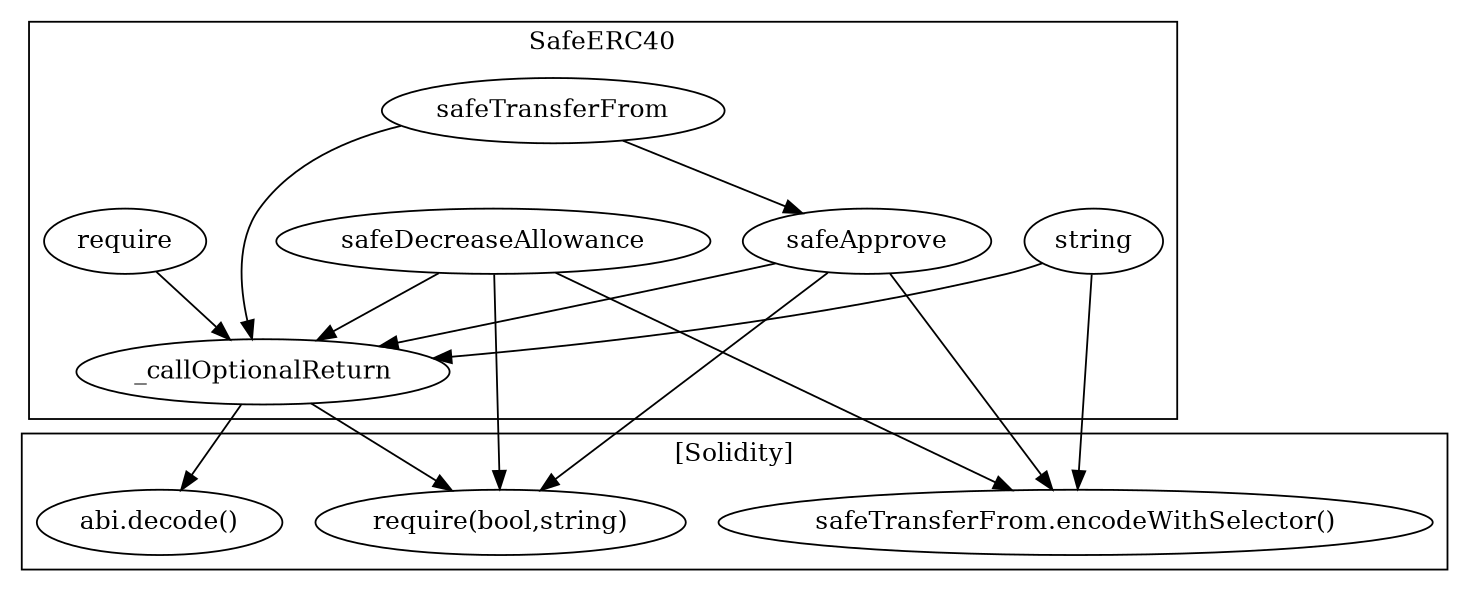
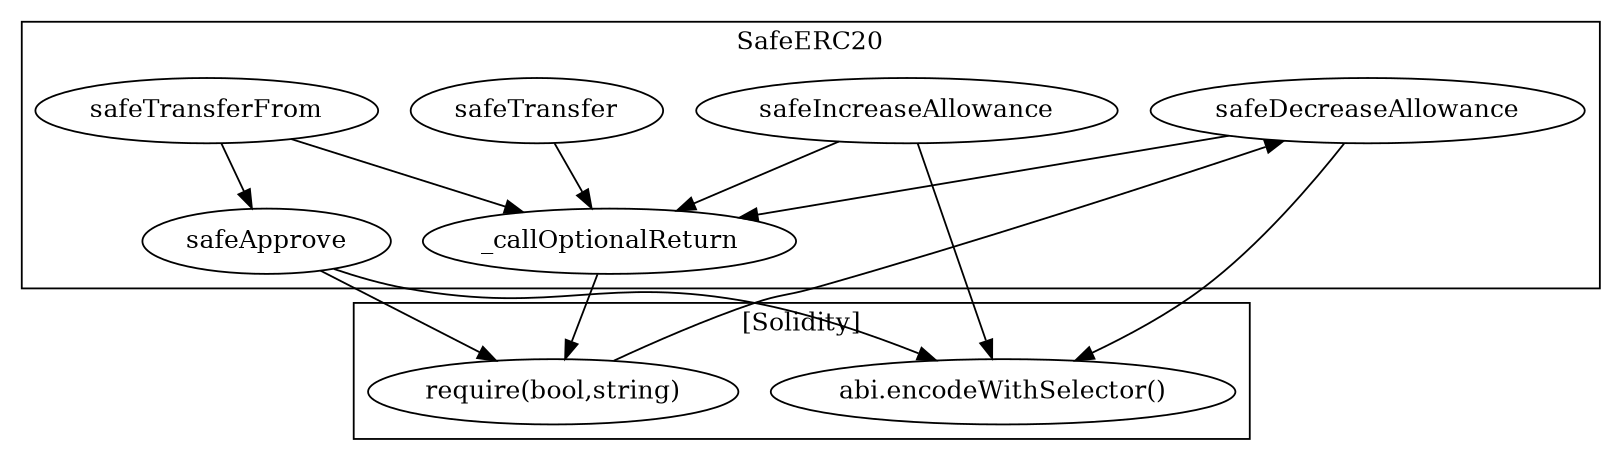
cluster "SafeERC40": label "SafeERC40" -> "SafeERC20"
node "require": label "require" -> "safeTransfer"
node "string": label "string" -> "safeIncreaseAllowance"
edge "safeApprove" -> "_callOptionalReturn": removed
edge "safeDecreaseAllowance" -> "require(bool,string)": reversed
node "abi.decode()": removed
node "safeTransferFrom.encodeWithSelector()": label "safeTransferFrom.encodeWithSelector()" -> "abi.encodeWithSelector()"
